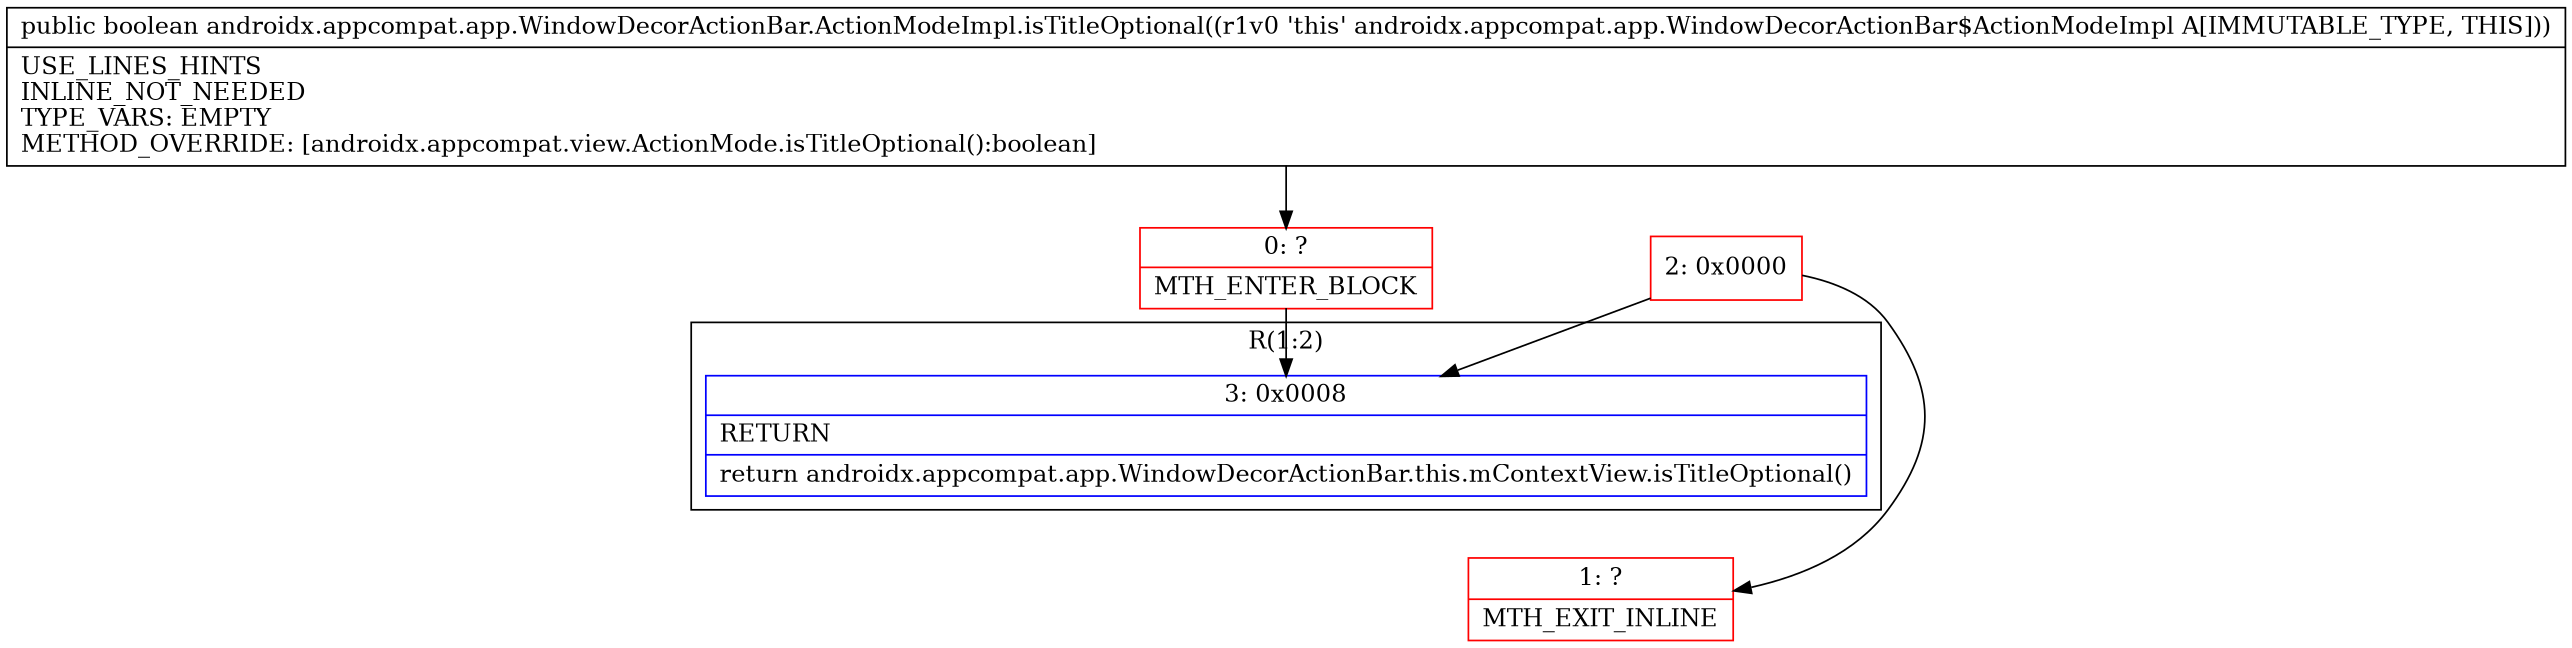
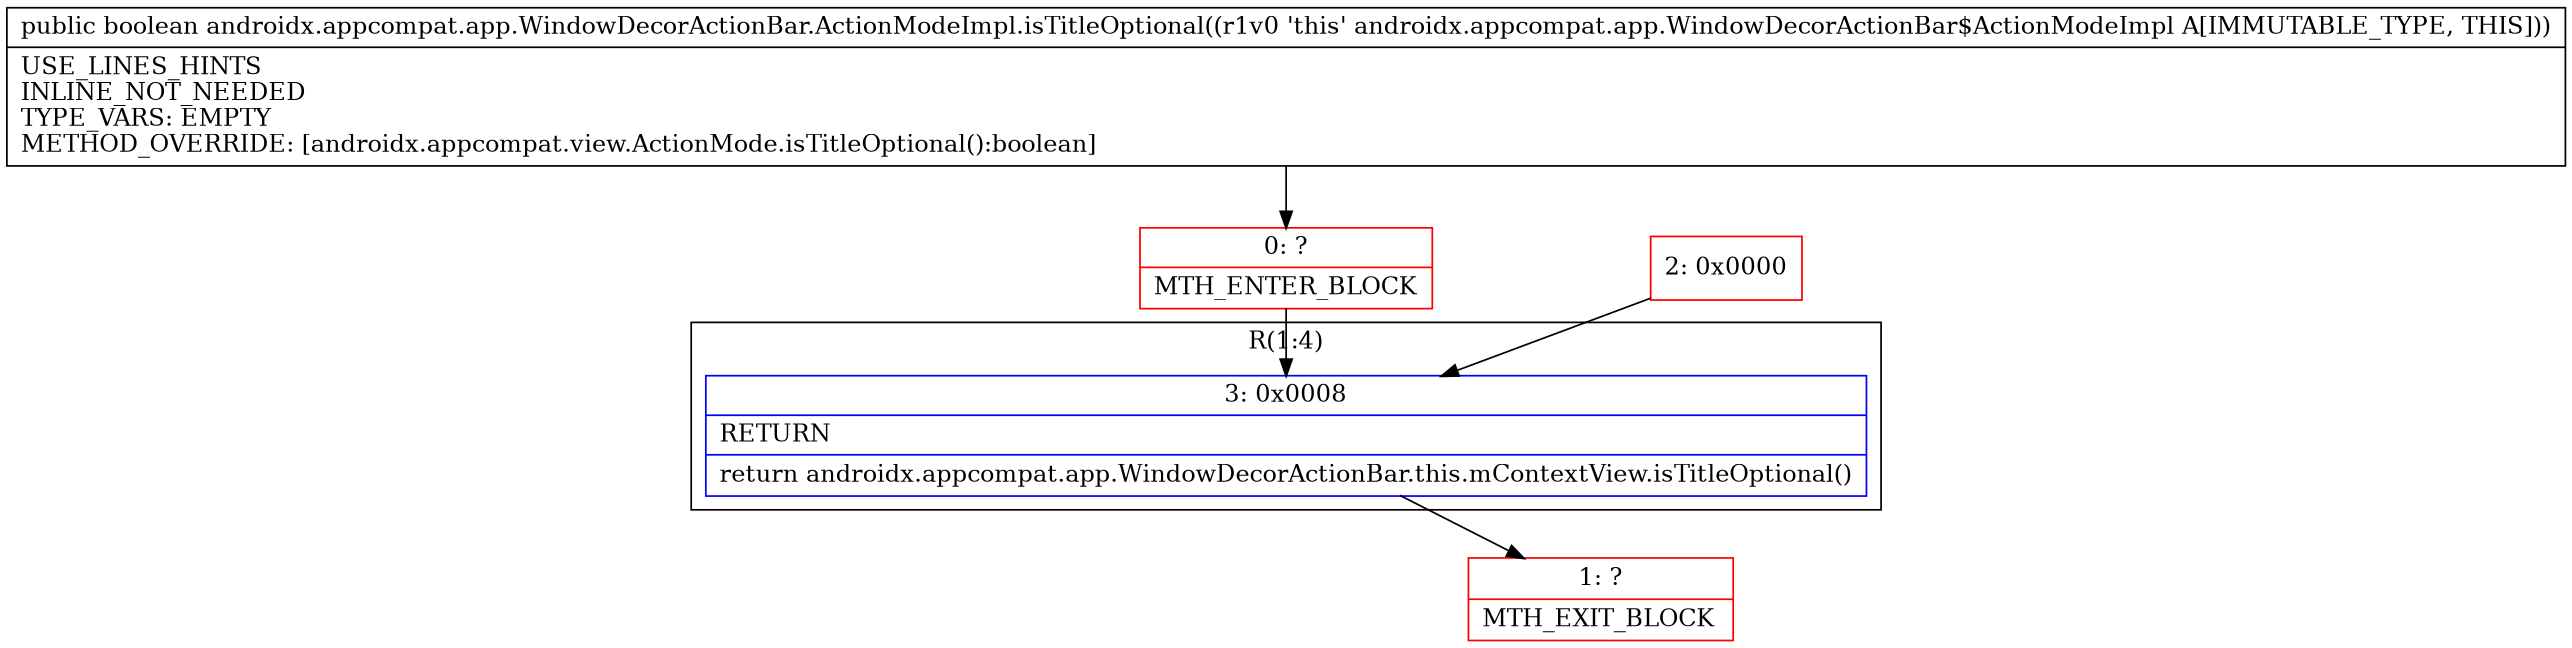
cluster "R(1:2)": label "R(1:2)" -> "R(1:4)"
edge "2: 0x0000" -> "1: ?": now "3: 0x0008" -> "1: ?"
node "1: ?": text "MTH_EXIT_INLINE" -> "MTH_EXIT_BLOCK"
